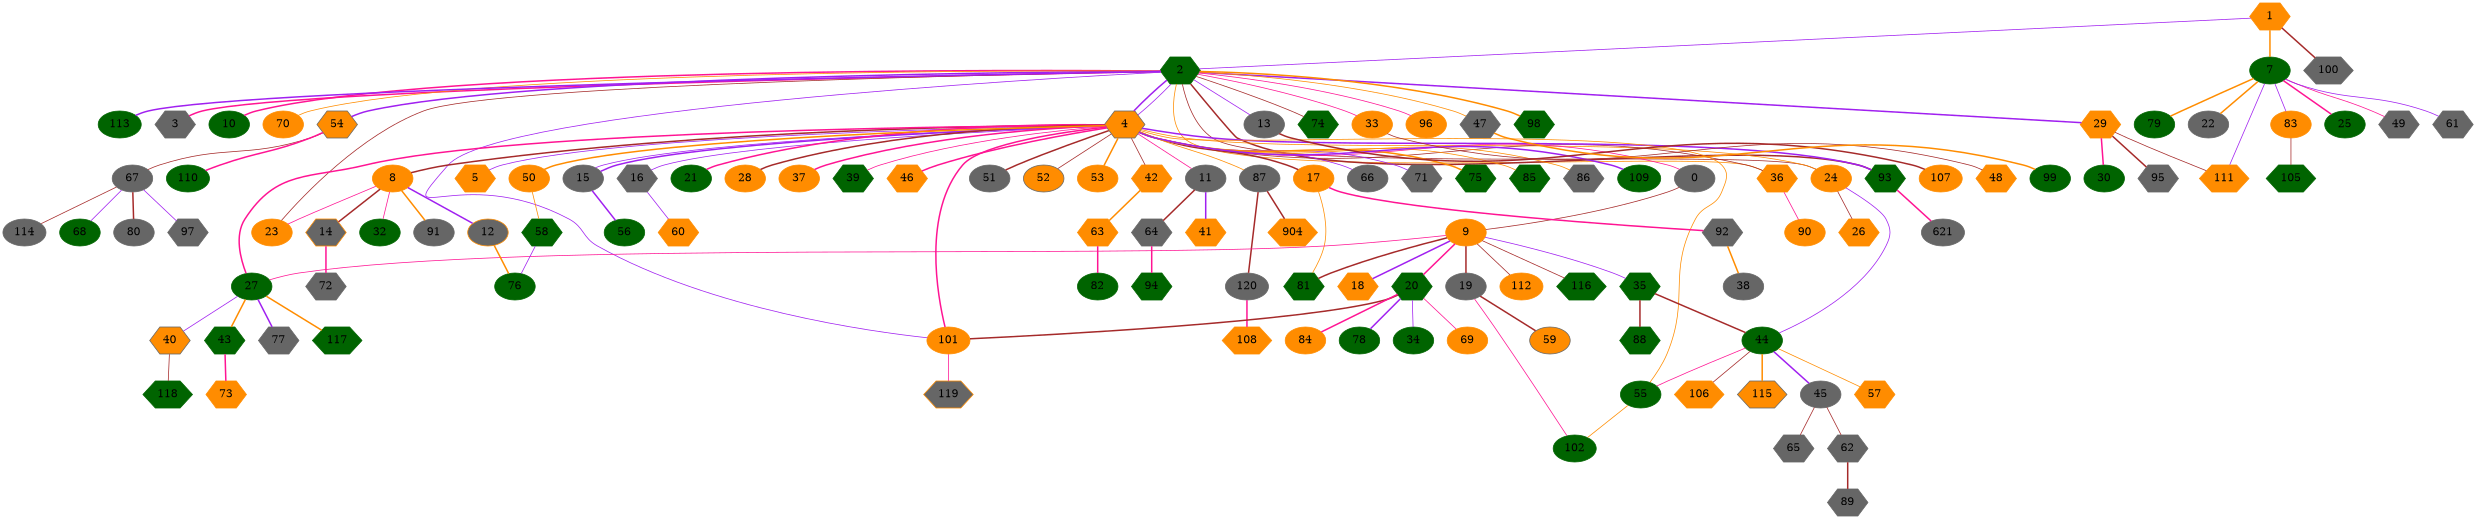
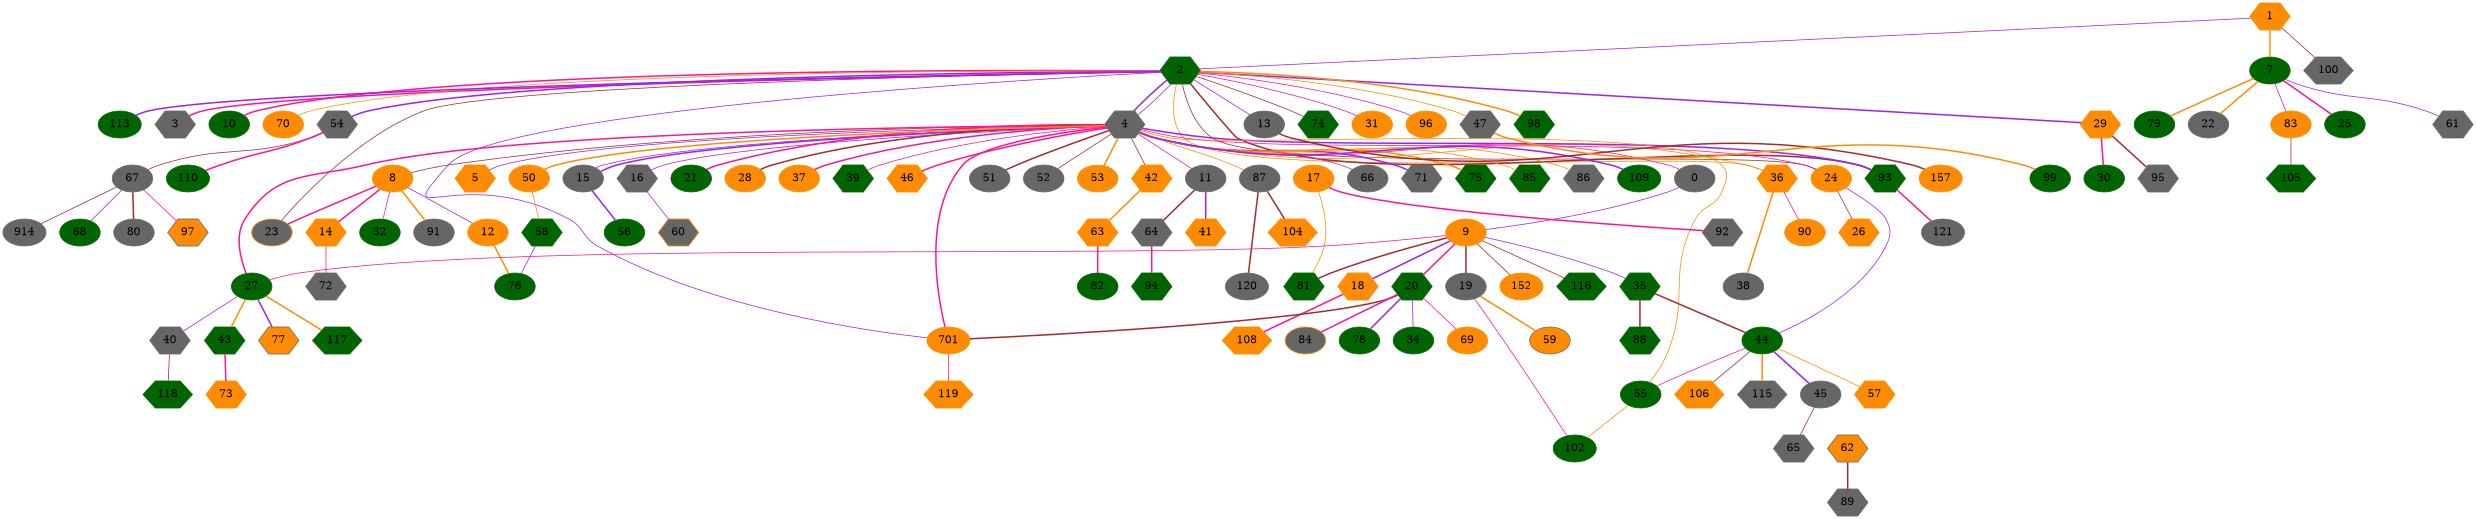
edge "1" -- "100": style bold -> solid
node "54": fillcolor darkorange -> gray40
node "4": fillcolor darkorange -> gray40
node "33": label "33" -> "31"
node "49": removed
edge "4" -- "8": style bold -> solid
edge "4" -- "24": color darkorange -> deeppink
edge "4" -- "17": removed
edge "4" -- "71": style solid -> bold
edge "4" -- "36": color brown -> darkorange
node "52": fillcolor darkorange -> gray40
node "107": label "107" -> "157"
node "48": removed
node "111": removed
edge "67" -- "97": color purple -> deeppink
edge "8" -- "23": style solid -> bold
edge "8" -- "12": style bold -> solid
edge "8" -- "14": color brown -> deeppink
edge "0" -- "9": color brown -> purple
node "114": label "114" -> "914"
node "97": fillcolor gray40 -> darkorange
node "23": fillcolor darkorange -> gray40
node "14": fillcolor gray40 -> darkorange
node "12": fillcolor gray40 -> darkorange
node "60": fillcolor darkorange -> gray40
node "904": label "904" -> "104"
node "621": label "621" -> "121"
edge "14" -- "72": style bold -> solid
edge "92" -- "38": now "36" -- "38"
node "112": label "112" -> "152"
edge "19" -- "59": color brown -> darkorange
edge "120" -- "108": now "18" -- "108"
node "40": fillcolor darkorange -> gray40
node "77": fillcolor gray40 -> darkorange
node "101": label "101" -> "701"
node "84": fillcolor darkorange -> gray40
node "119": fillcolor gray40 -> darkorange
node "115": fillcolor darkorange -> gray40
edge "45" -- "62": removed
node "62": fillcolor gray40 -> darkorange
